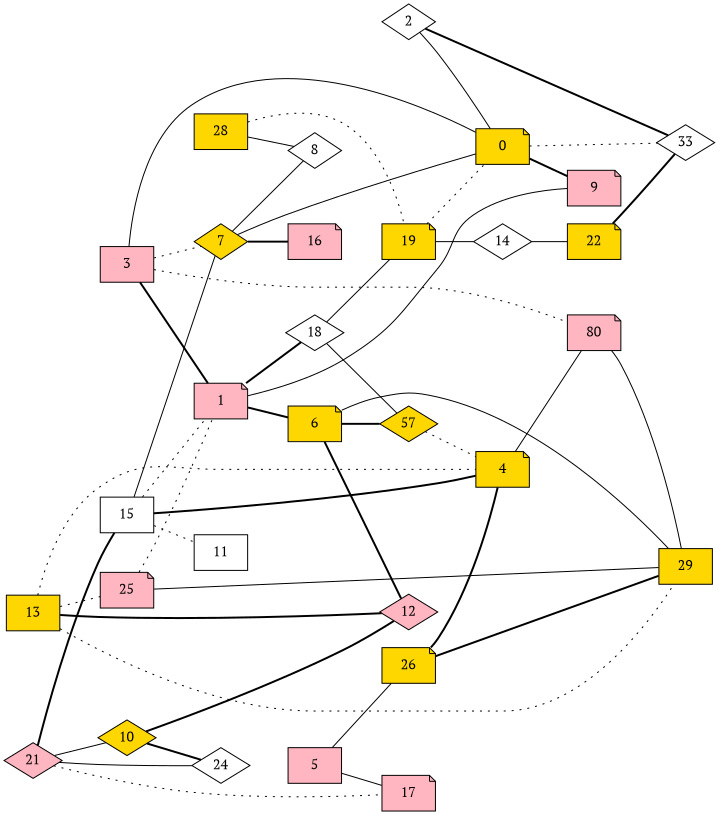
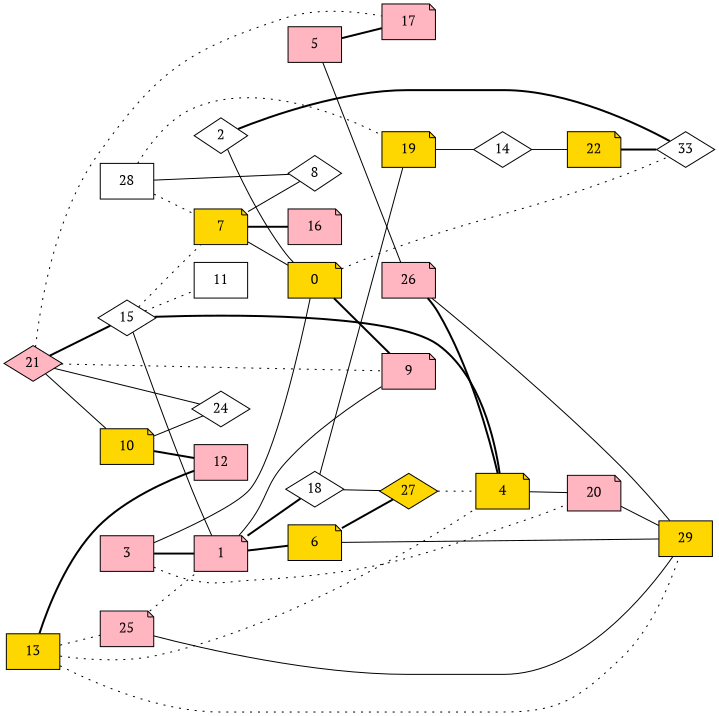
node "28": fillcolor gold -> white
edge "0" -- "19": removed
node "7": shape diamond -> note
edge "7" -- "3": now "7" -- "28"
node "80": label "80" -> "20"
edge "21" -- "9": added
edge "7" -- "15": style solid -> dotted
node "57": label "57" -> "27"
edge "1" -- "15": style dotted -> solid
node "15": shape box -> diamond
edge "6" -- "12": removed
node "12": shape diamond -> box
edge "29" -- "26": style bold -> solid
node "26": fillcolor gold -> lightpink
node "10": shape diamond -> note
edge "10" -- "24": style bold -> solid
edge "5" -- "17": style solid -> bold
